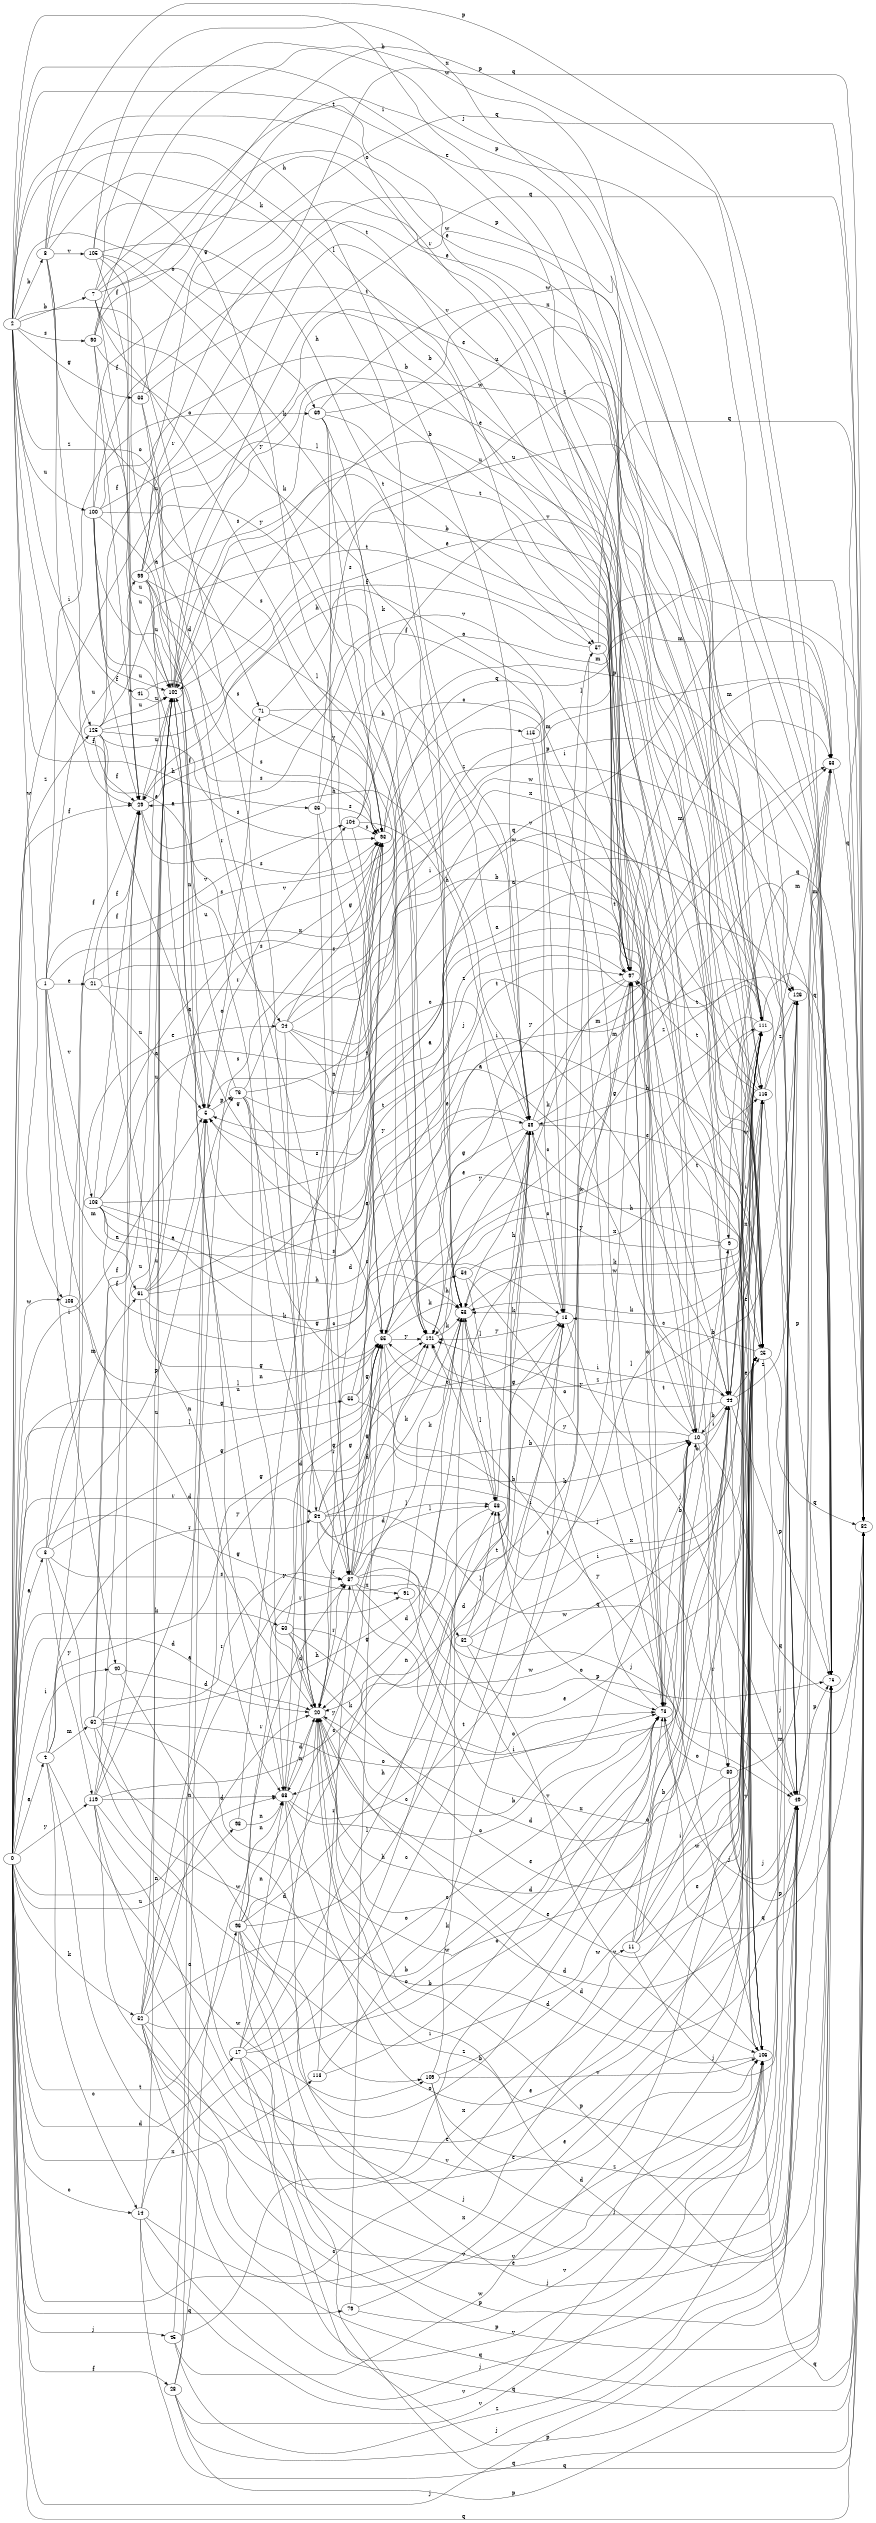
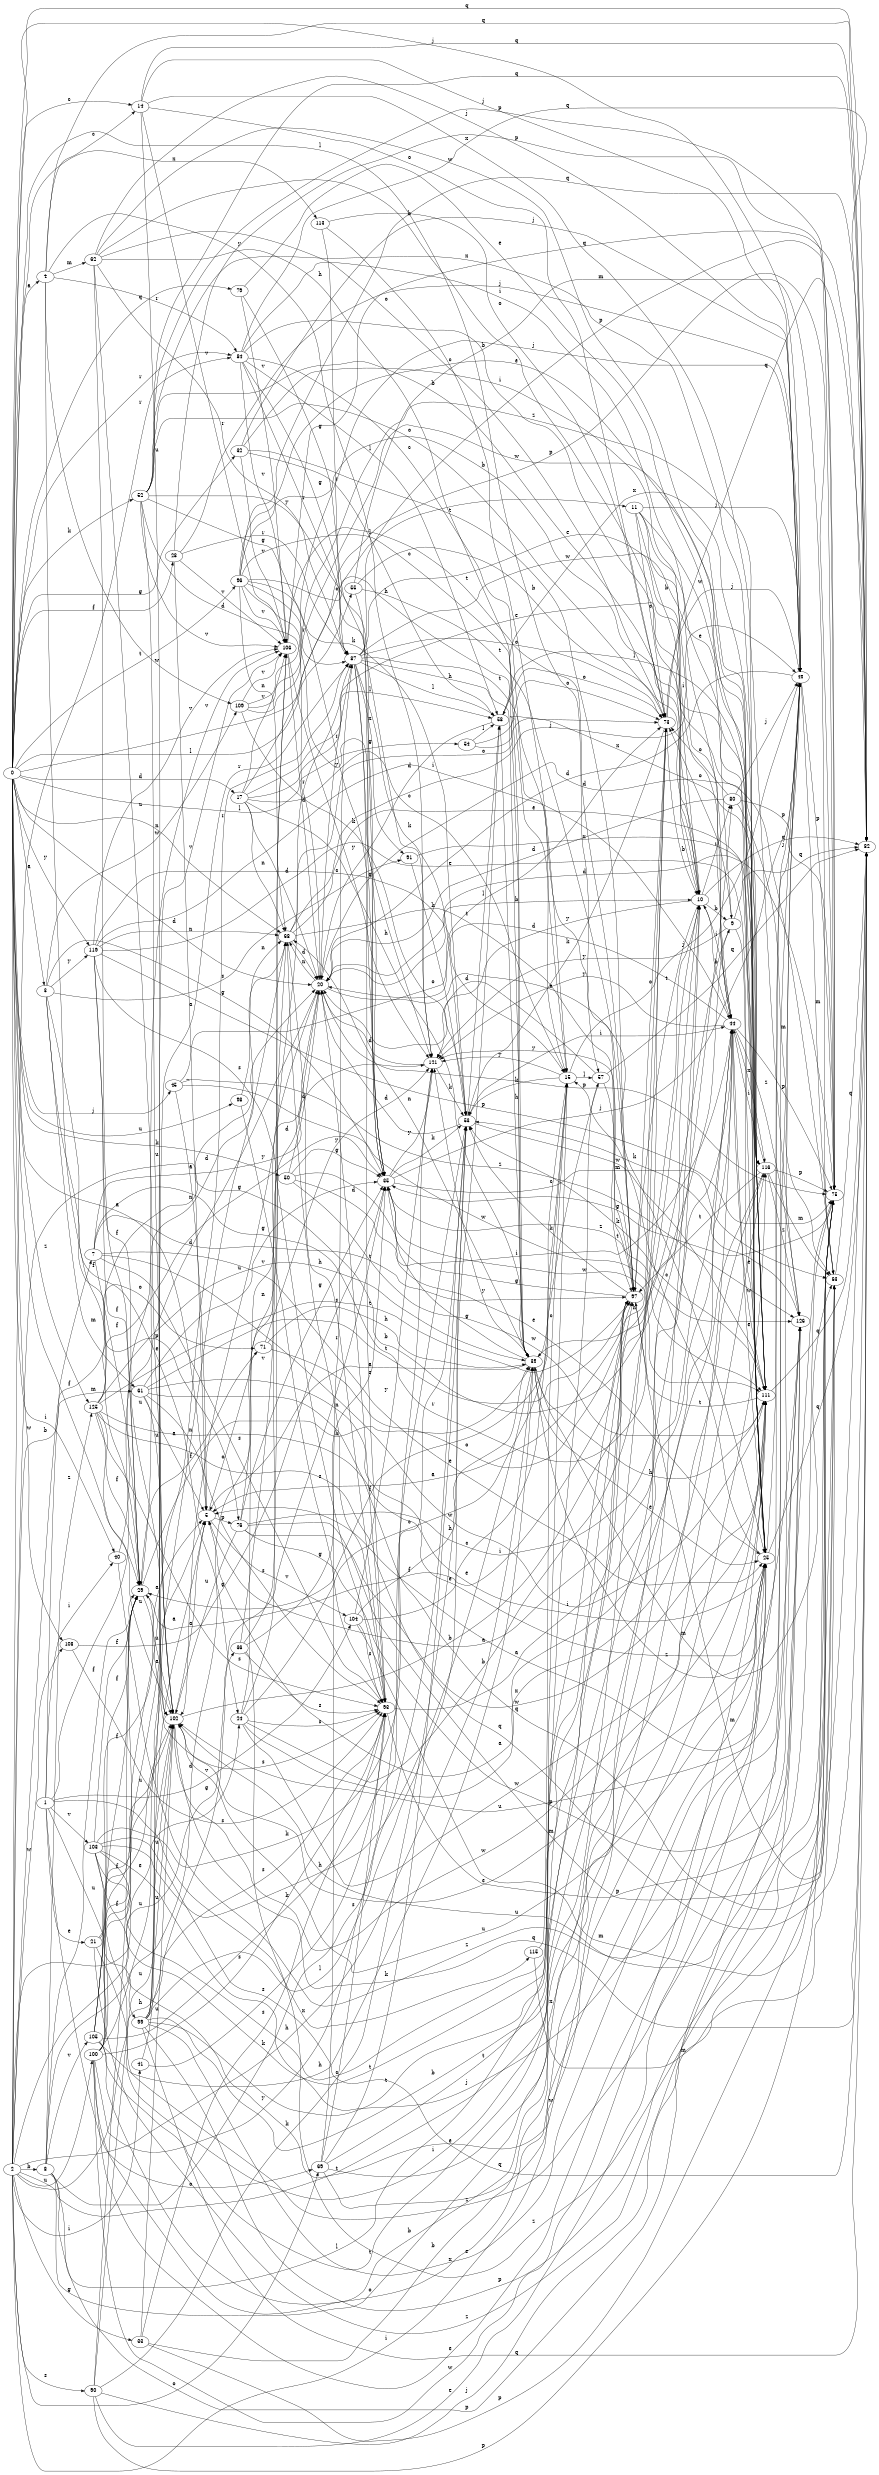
edge "44" -> "106": removed, label "v"
edge "79" -> "25": now "79" -> "9"
